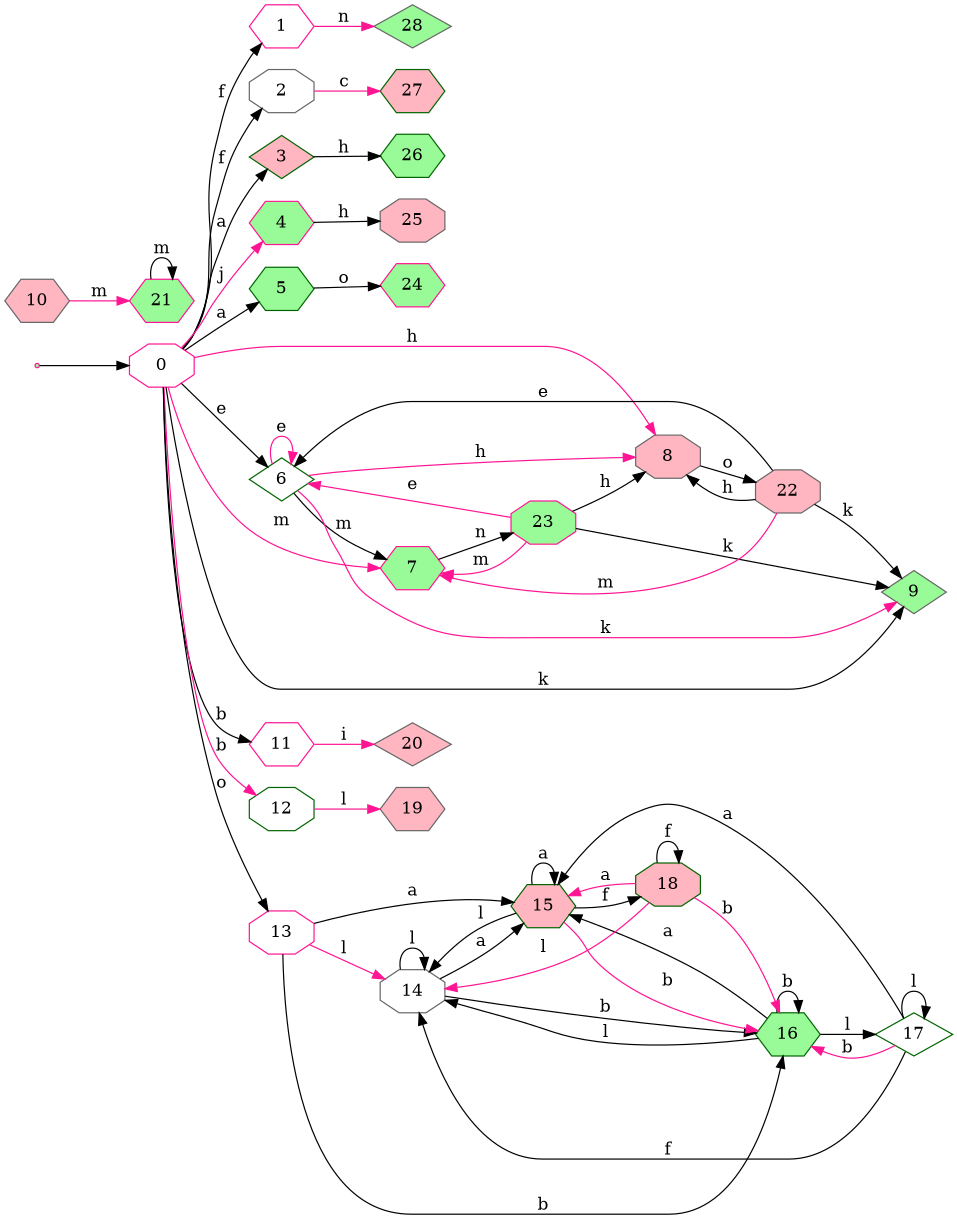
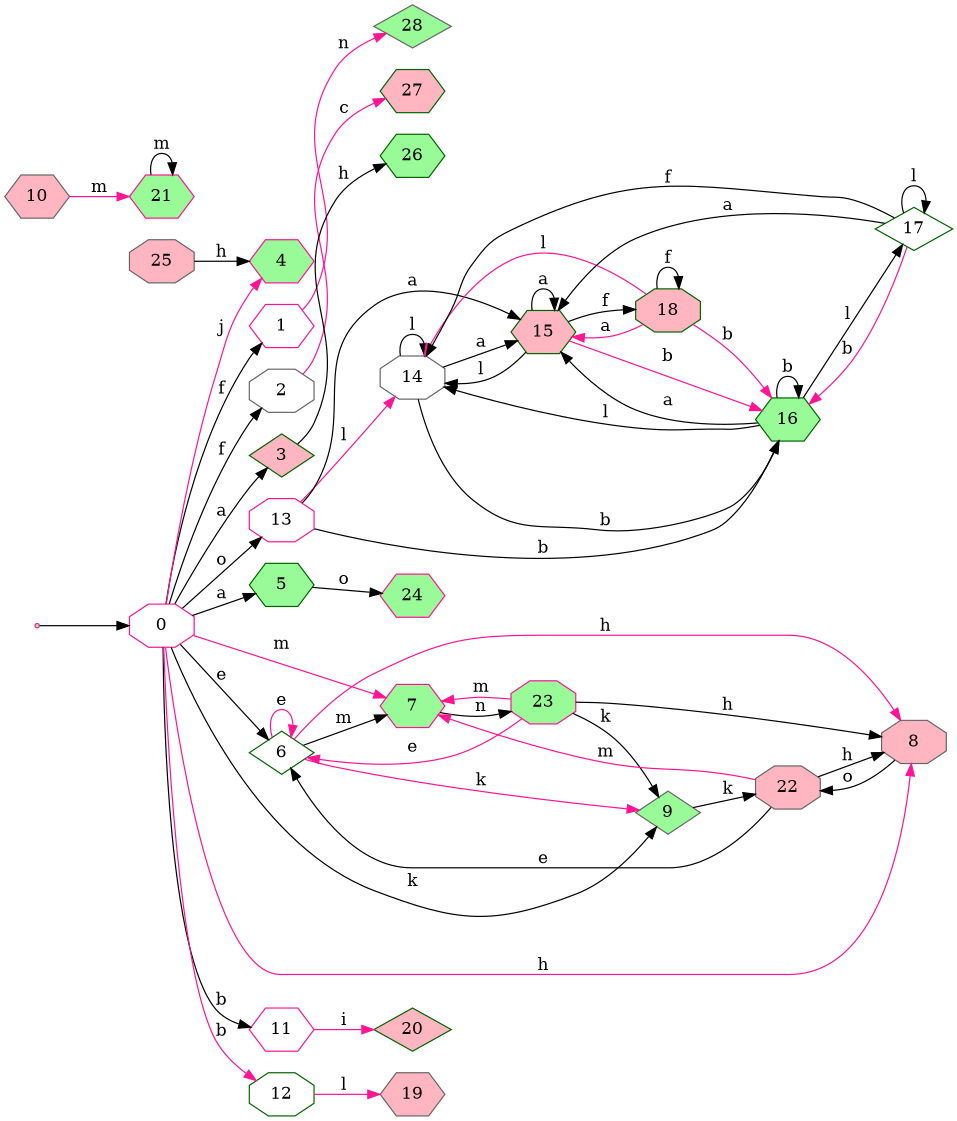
edge "4" -> "25": reversed
edge "22" -> "9": reversed
node "20": color gray40 -> darkgreen
